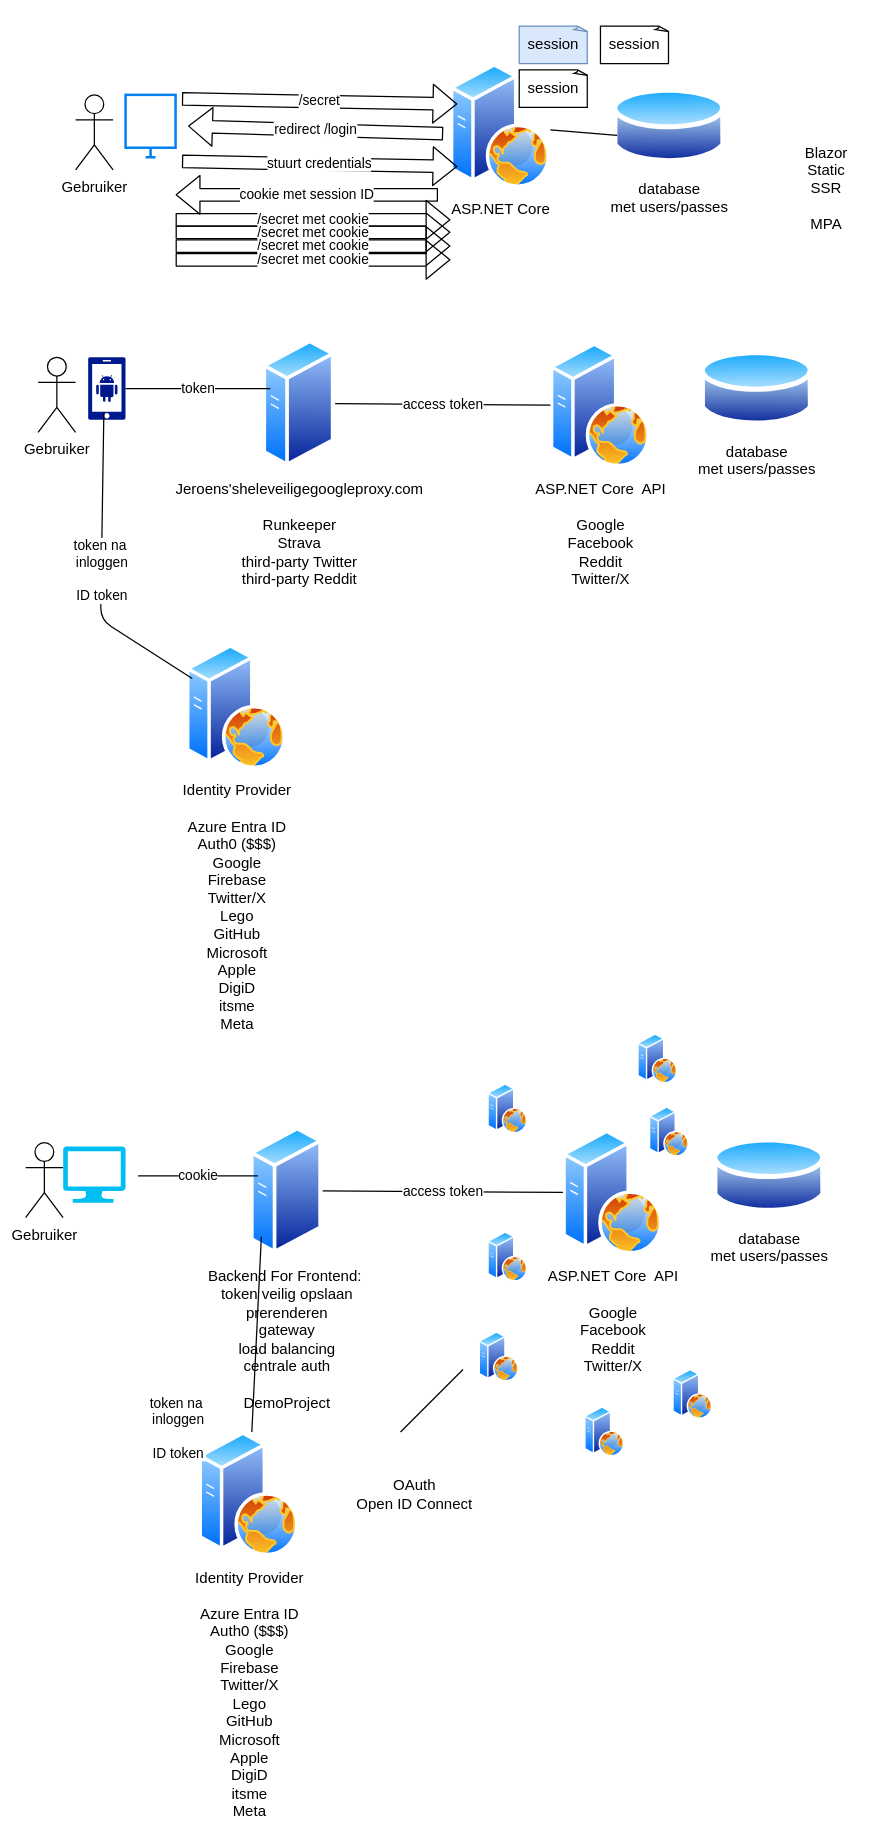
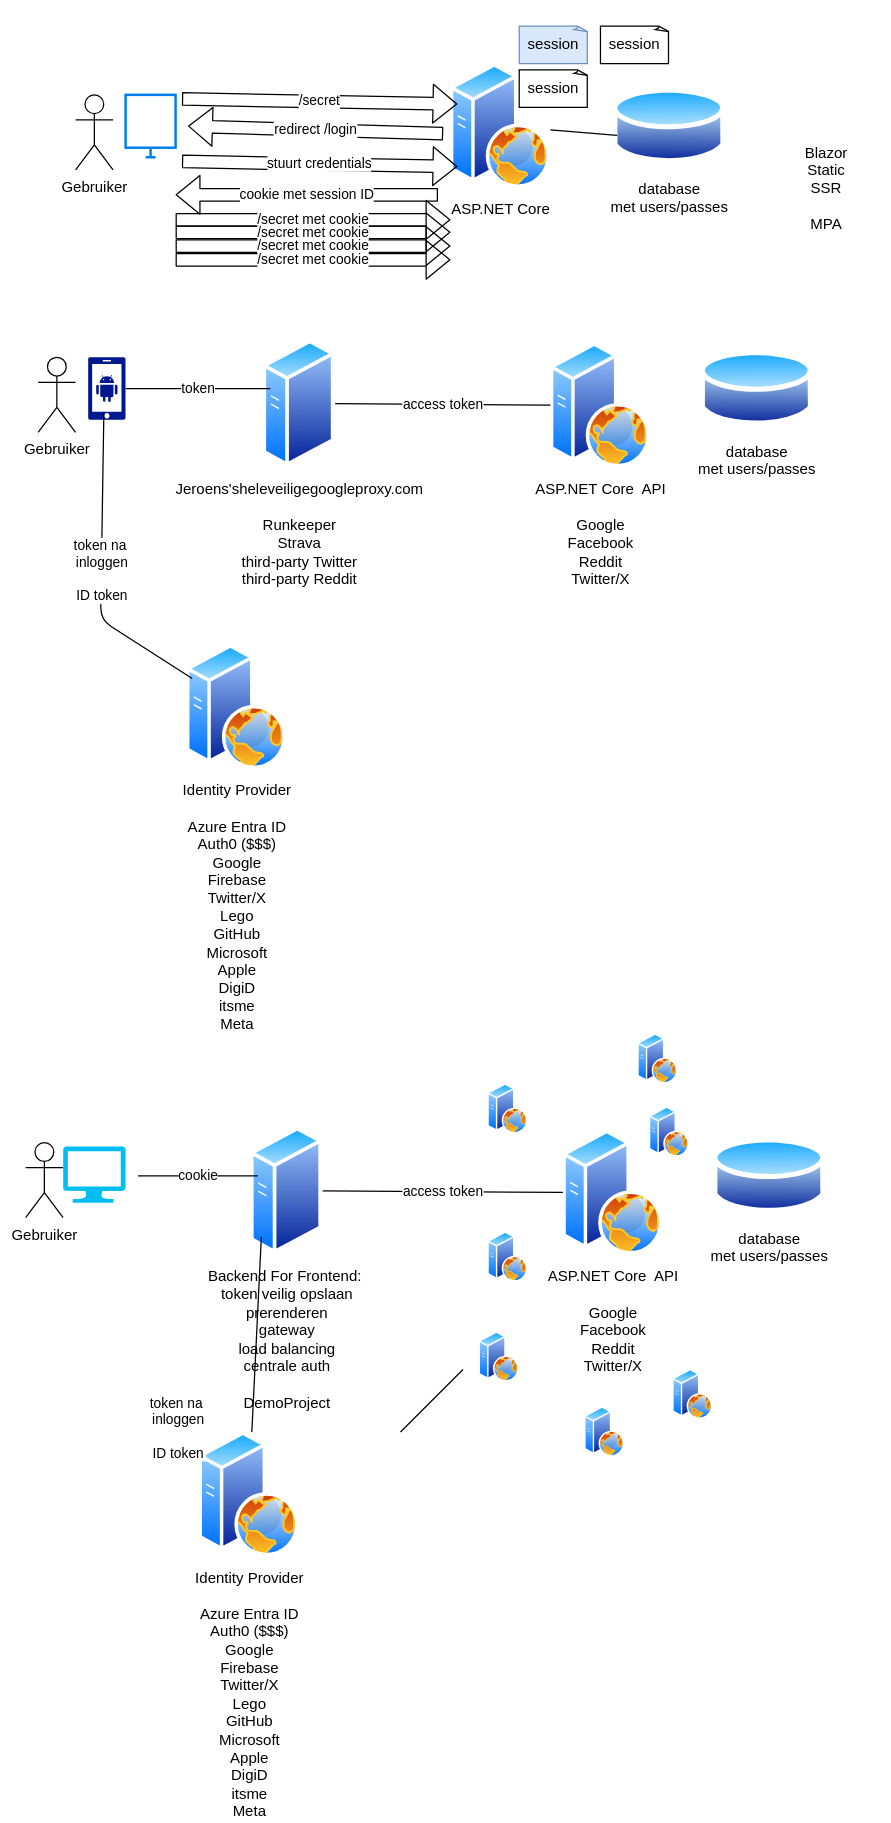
node "OAuth Open ID Connect": removed
